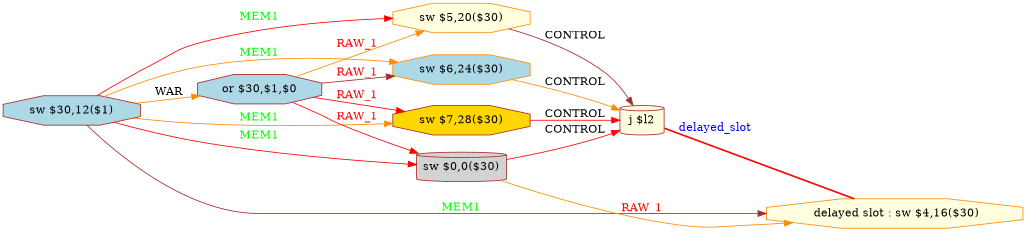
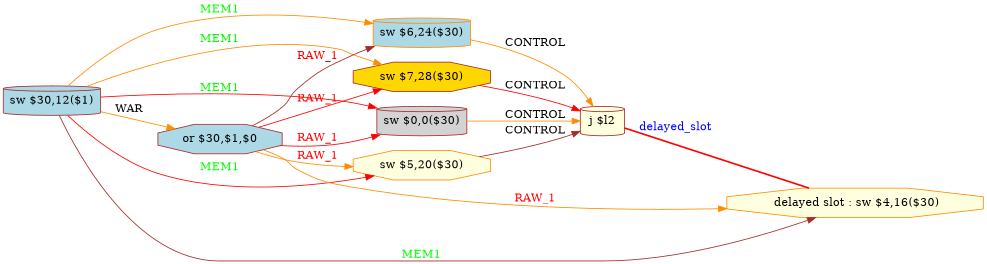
node "sw $6,24($30)": shape octagon -> cylinder
node "sw $30,12($1)": shape octagon -> cylinder
edge "sw $0,0($30)" -> "j $l2": color red -> darkorange
edge "sw $0,0($30)" -> "delayed slot : sw $4,16($30)": now "or $30,$1,$0" -> "delayed slot : sw $4,16($30)"
